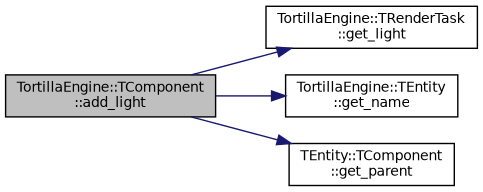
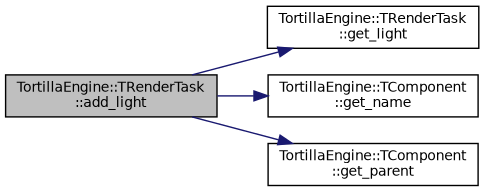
node "TortillaEngine::TComponent ::add_light": label "TortillaEngine::TComponent ::add_light" -> "TortillaEngine::TRenderTask ::add_light"
node "TortillaEngine::TEntity ::get_name": label "TortillaEngine::TEntity ::get_name" -> "TortillaEngine::TComponent ::get_name"
node "TEntity::TComponent ::get_parent": label "TEntity::TComponent ::get_parent" -> "TortillaEngine::TComponent ::get_parent"
